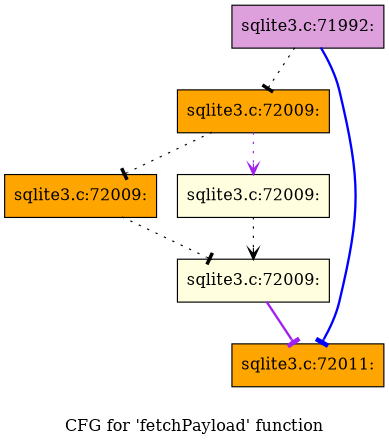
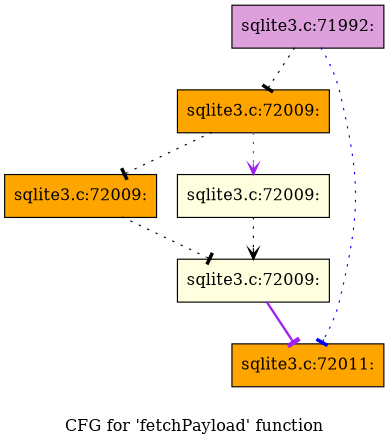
edge "sqlite3.c:71992:" -> "sqlite3.c:72011:": style bold -> dotted
